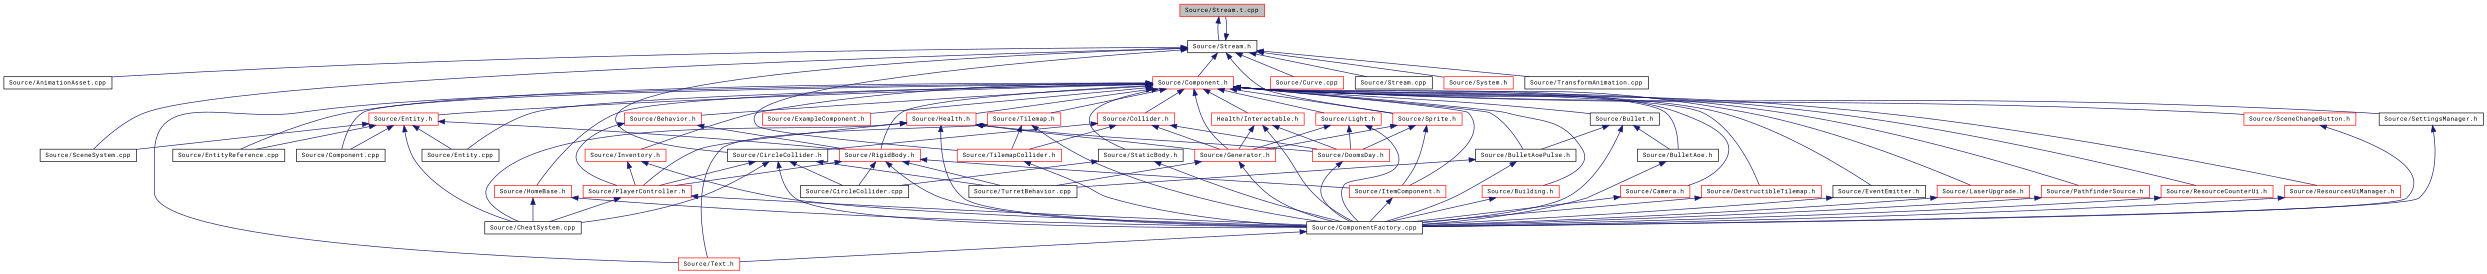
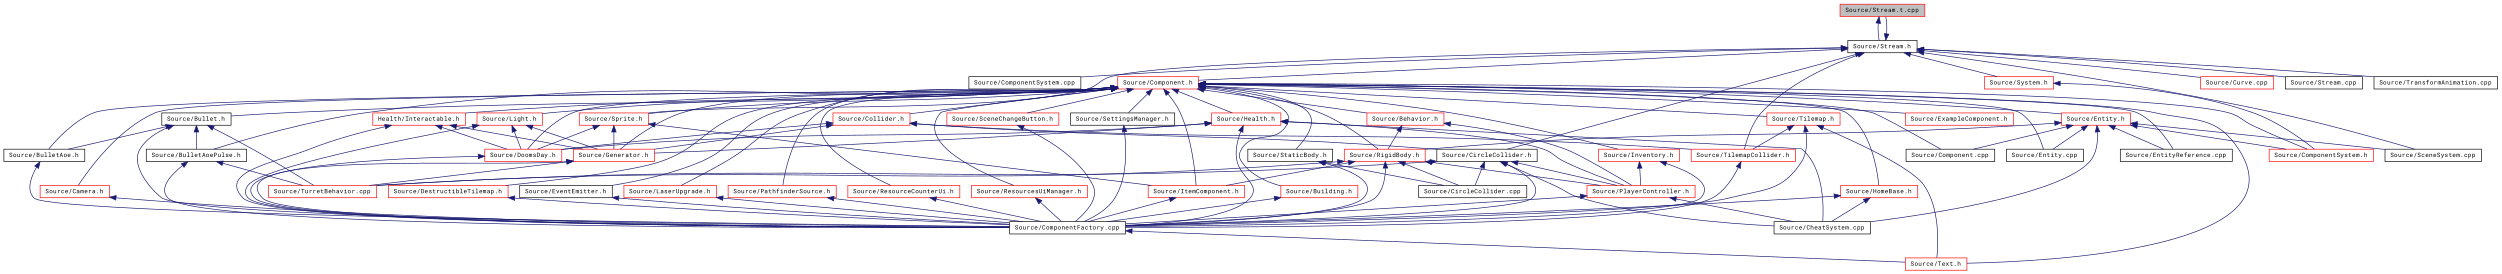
node "Source/AnimationAsset.cpp": label "Source/AnimationAsset.cpp" -> "Source/ComponentSystem.cpp"
edge "Source/DoomsDay.h" -> "Source/Component.h": added
node "Source/ComponentSystem.h": added
edge "Source/TurretBehavior.cpp" -> "Source/Bullet.h": added
node "Source/TurretBehavior.cpp": color black -> red
